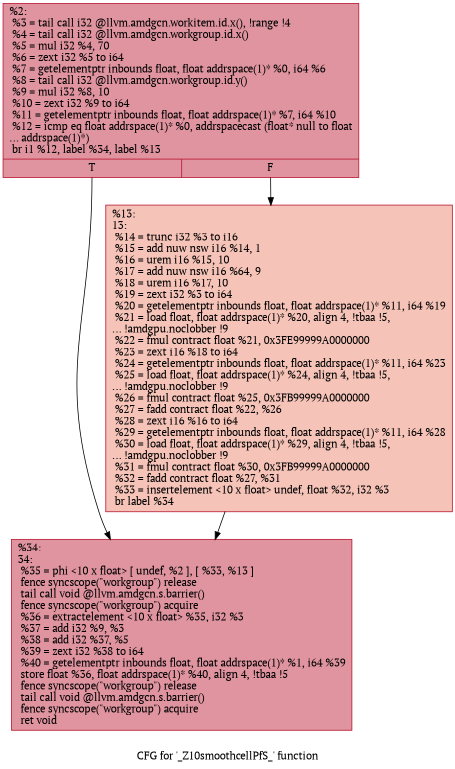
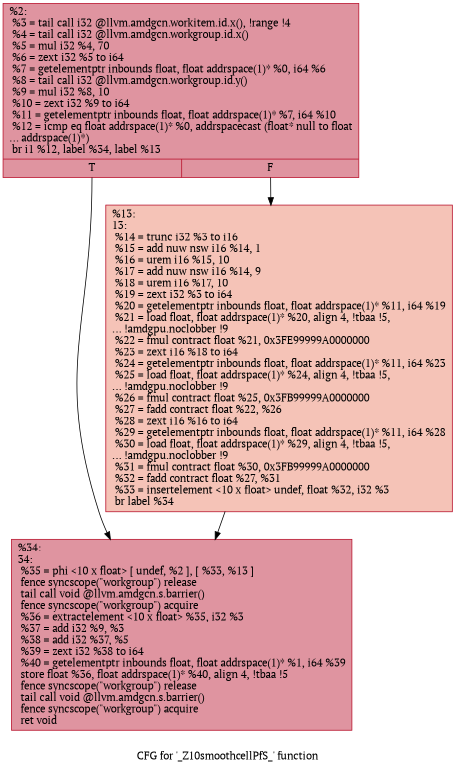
node "%13:": text "%17 = add nuw nsw i16 %64, 9" -> "%17 = add nuw nsw i16 %14, 9"
